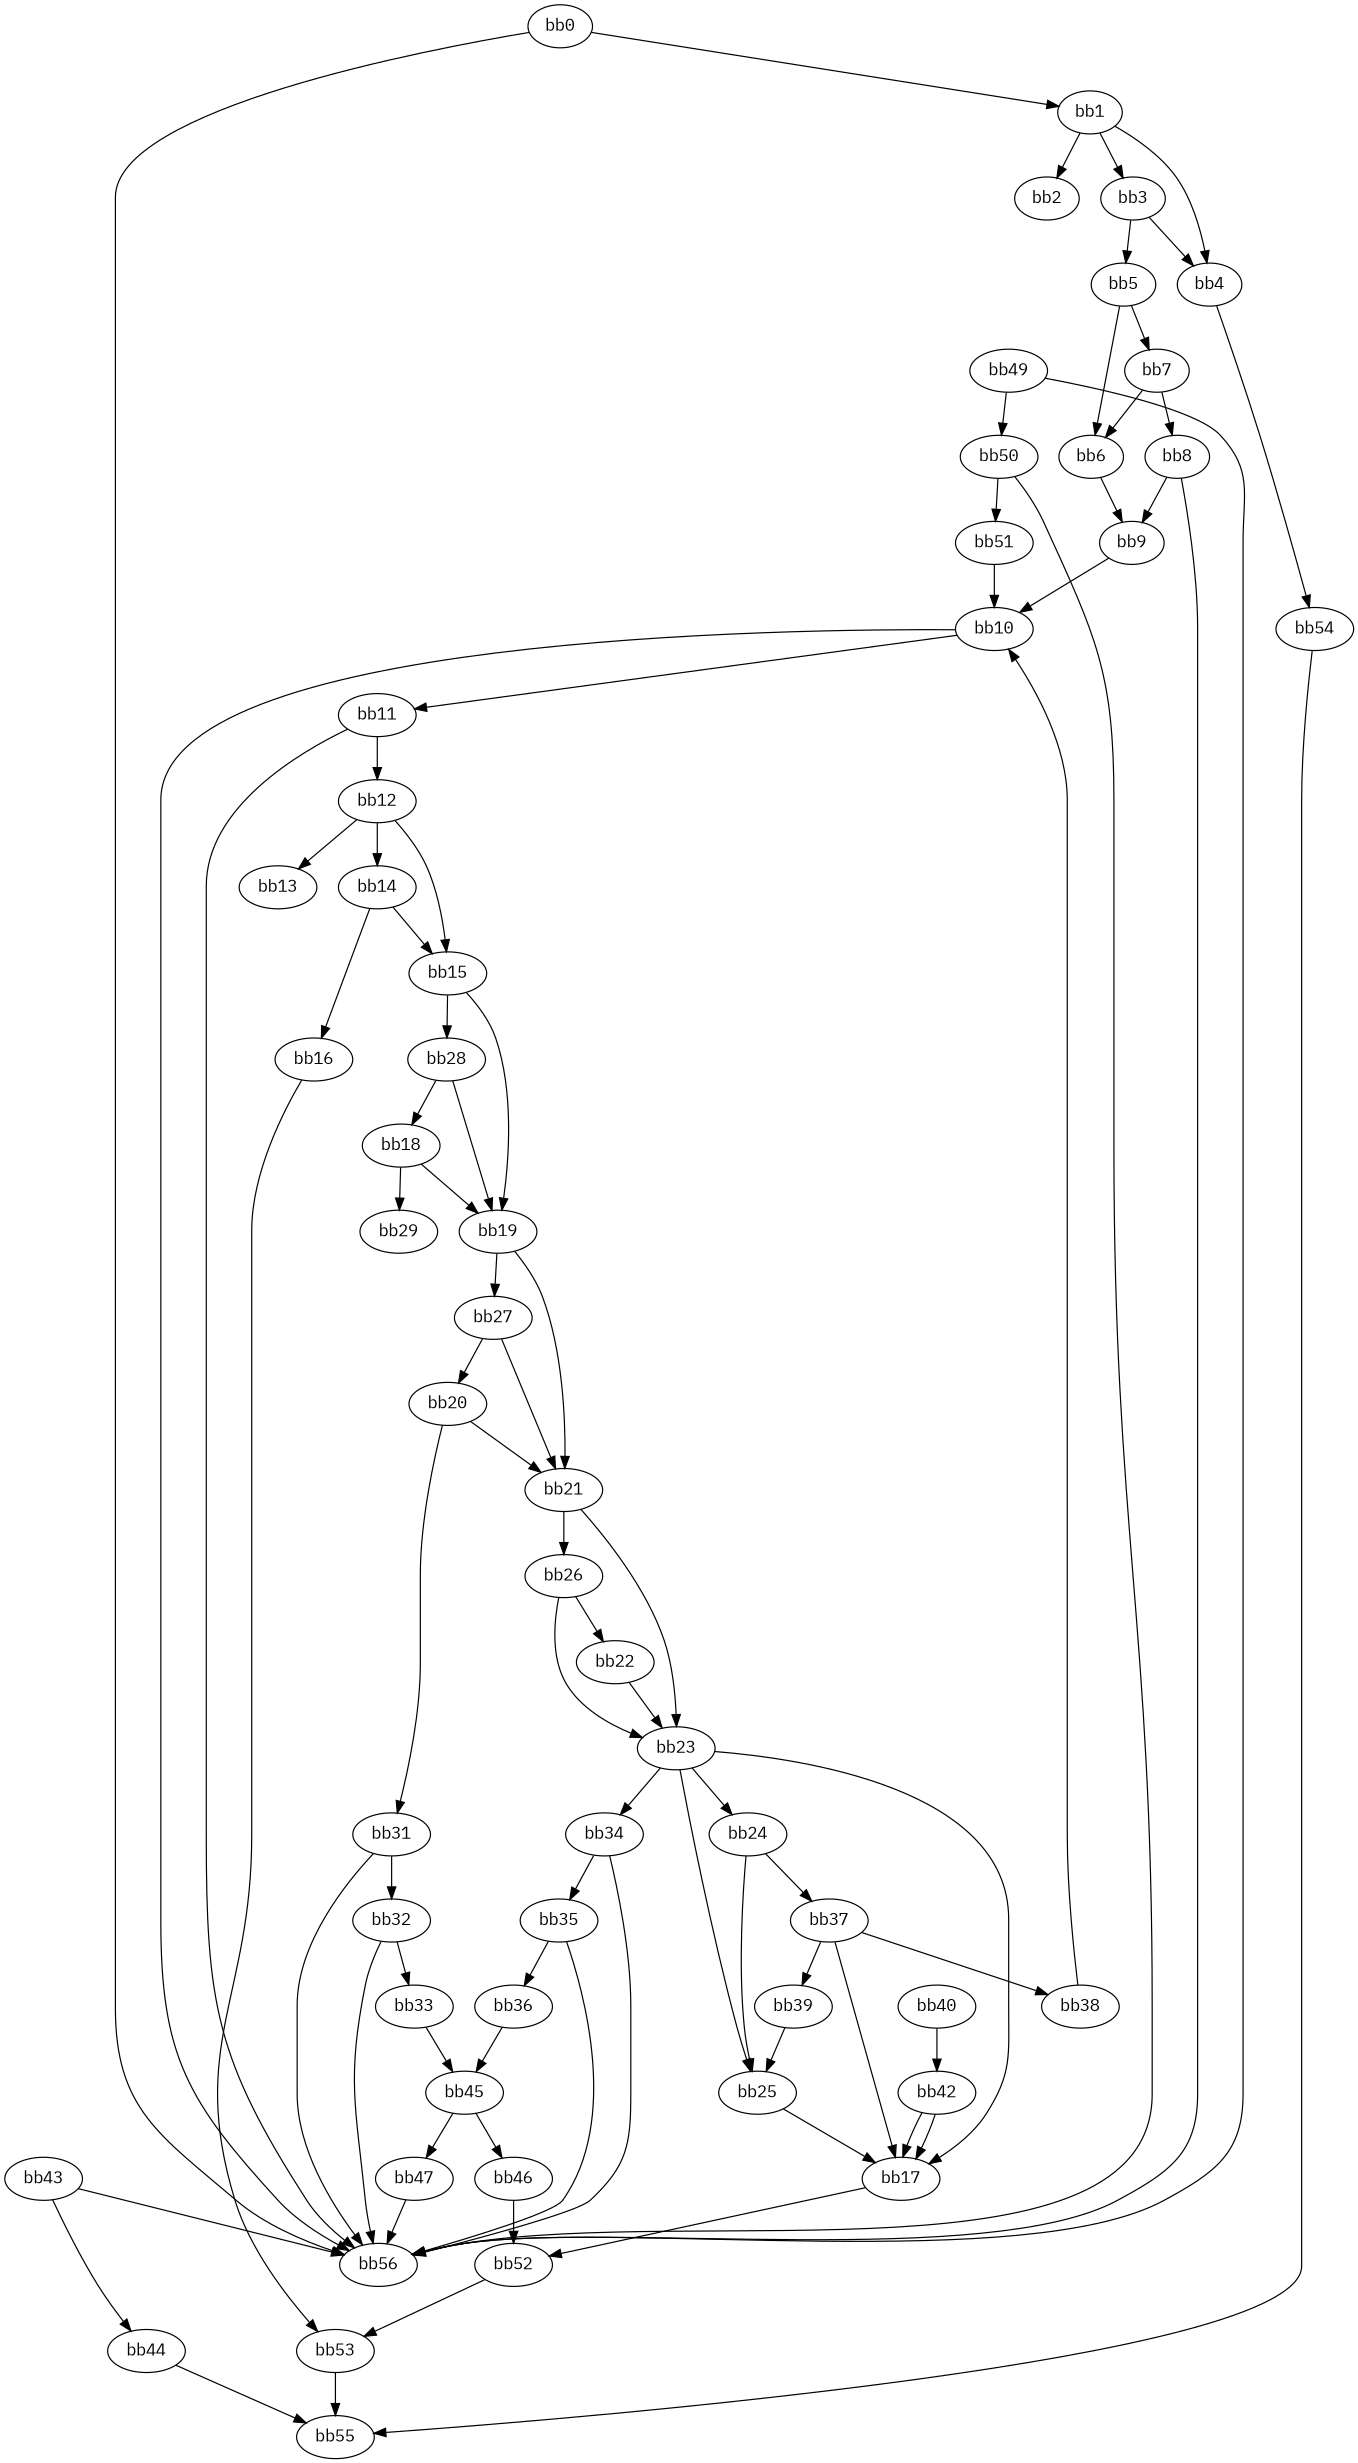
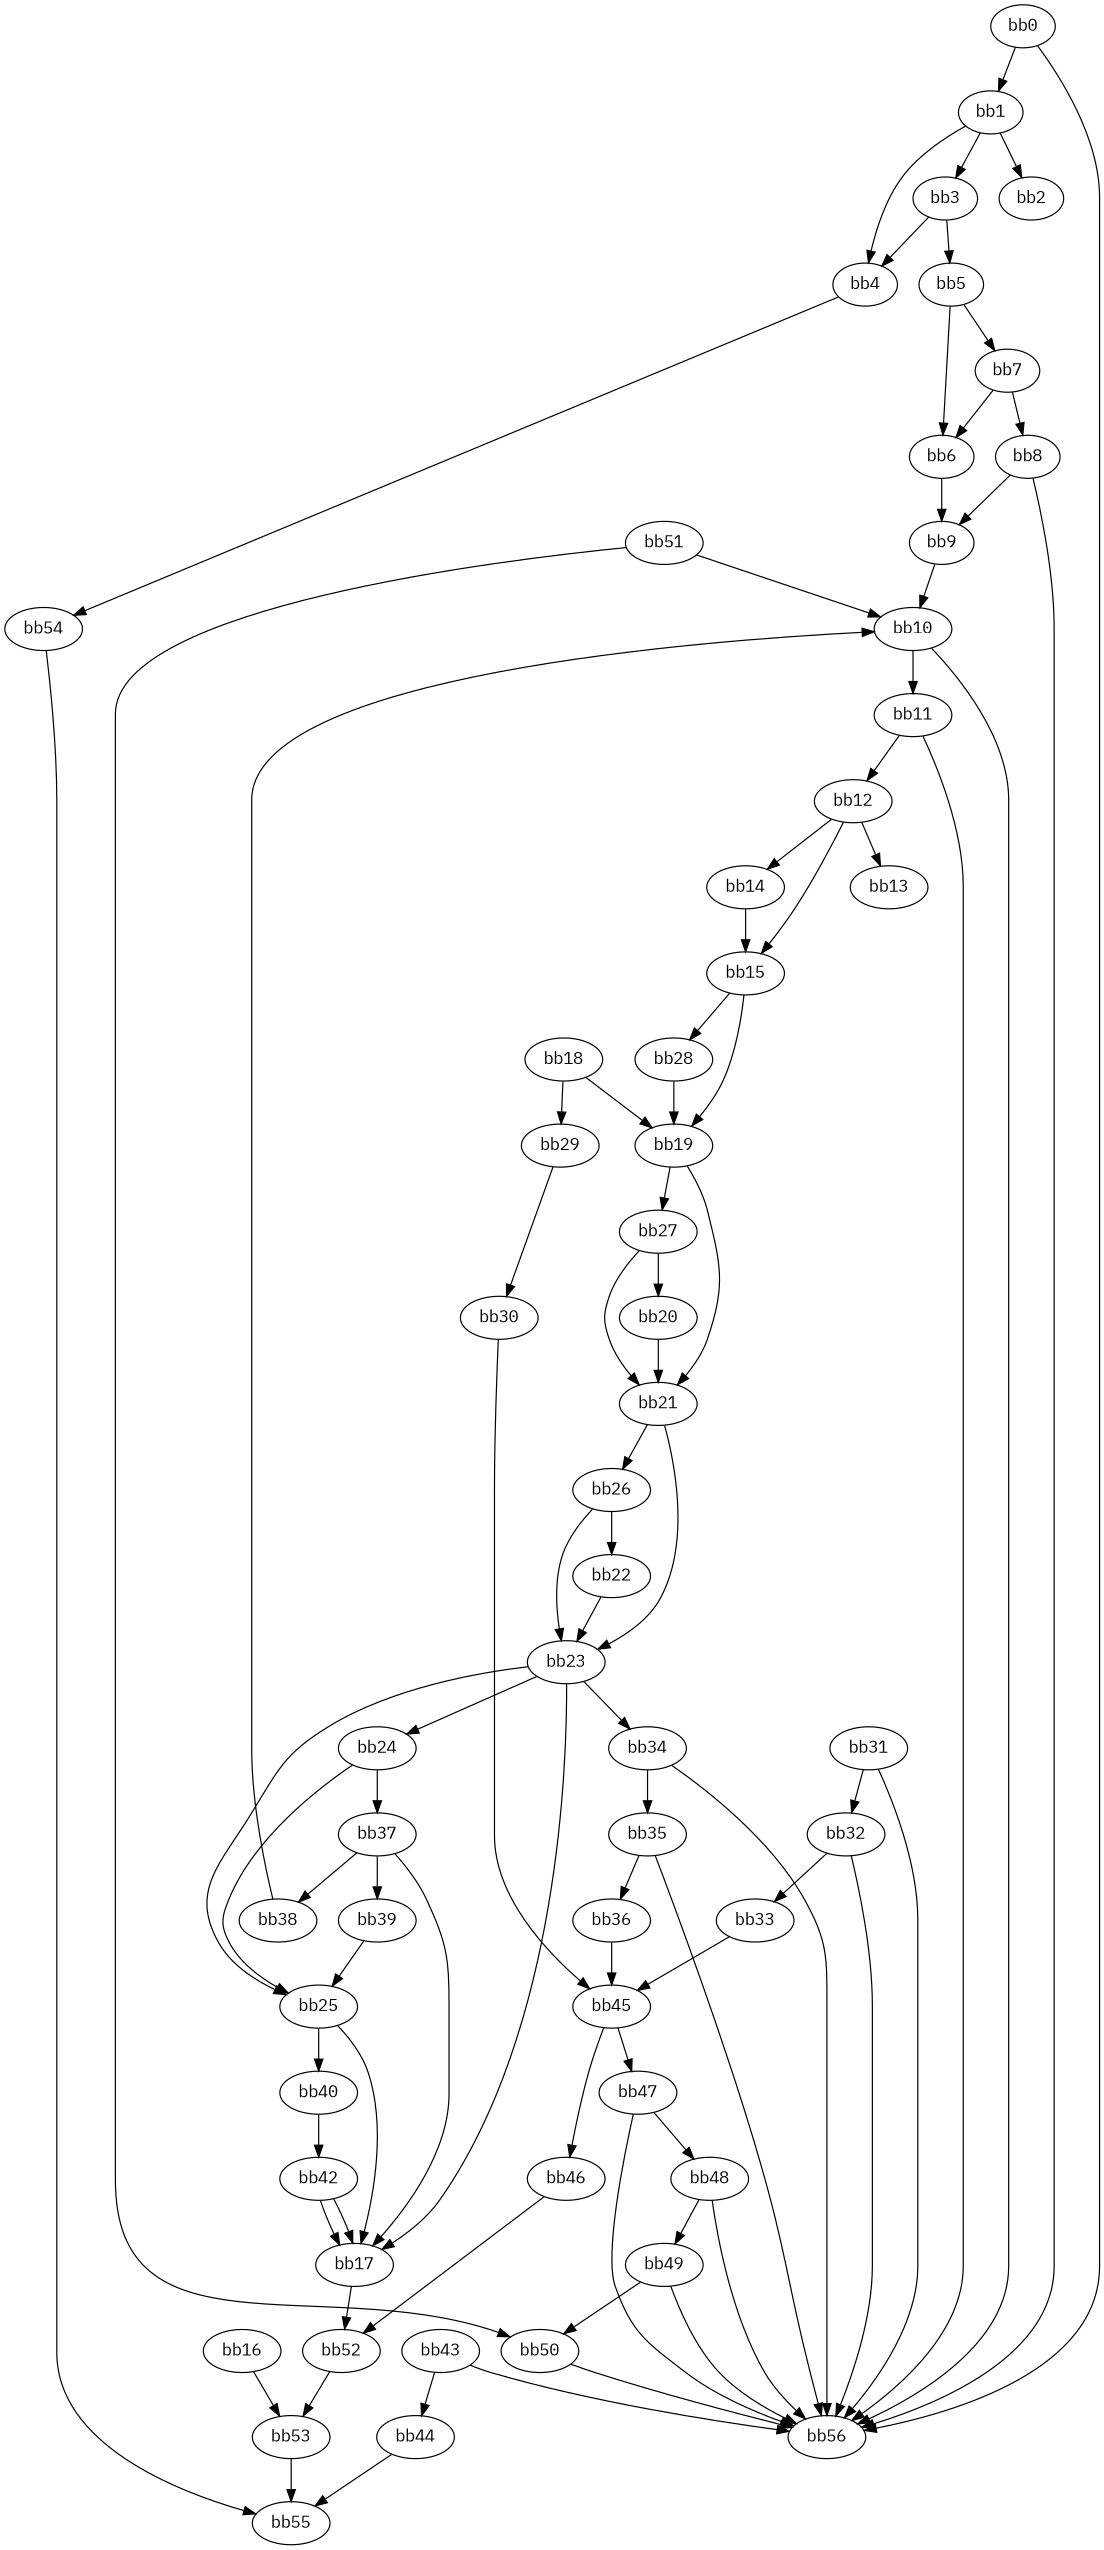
edge "bb50" -> "bb51": reversed
edge "bb14" -> "bb16": removed
edge "bb28" -> "bb18": removed
node "bb30": added
edge "bb20" -> "bb31": removed
edge "bb25" -> "bb40": added
node "bb48": added
